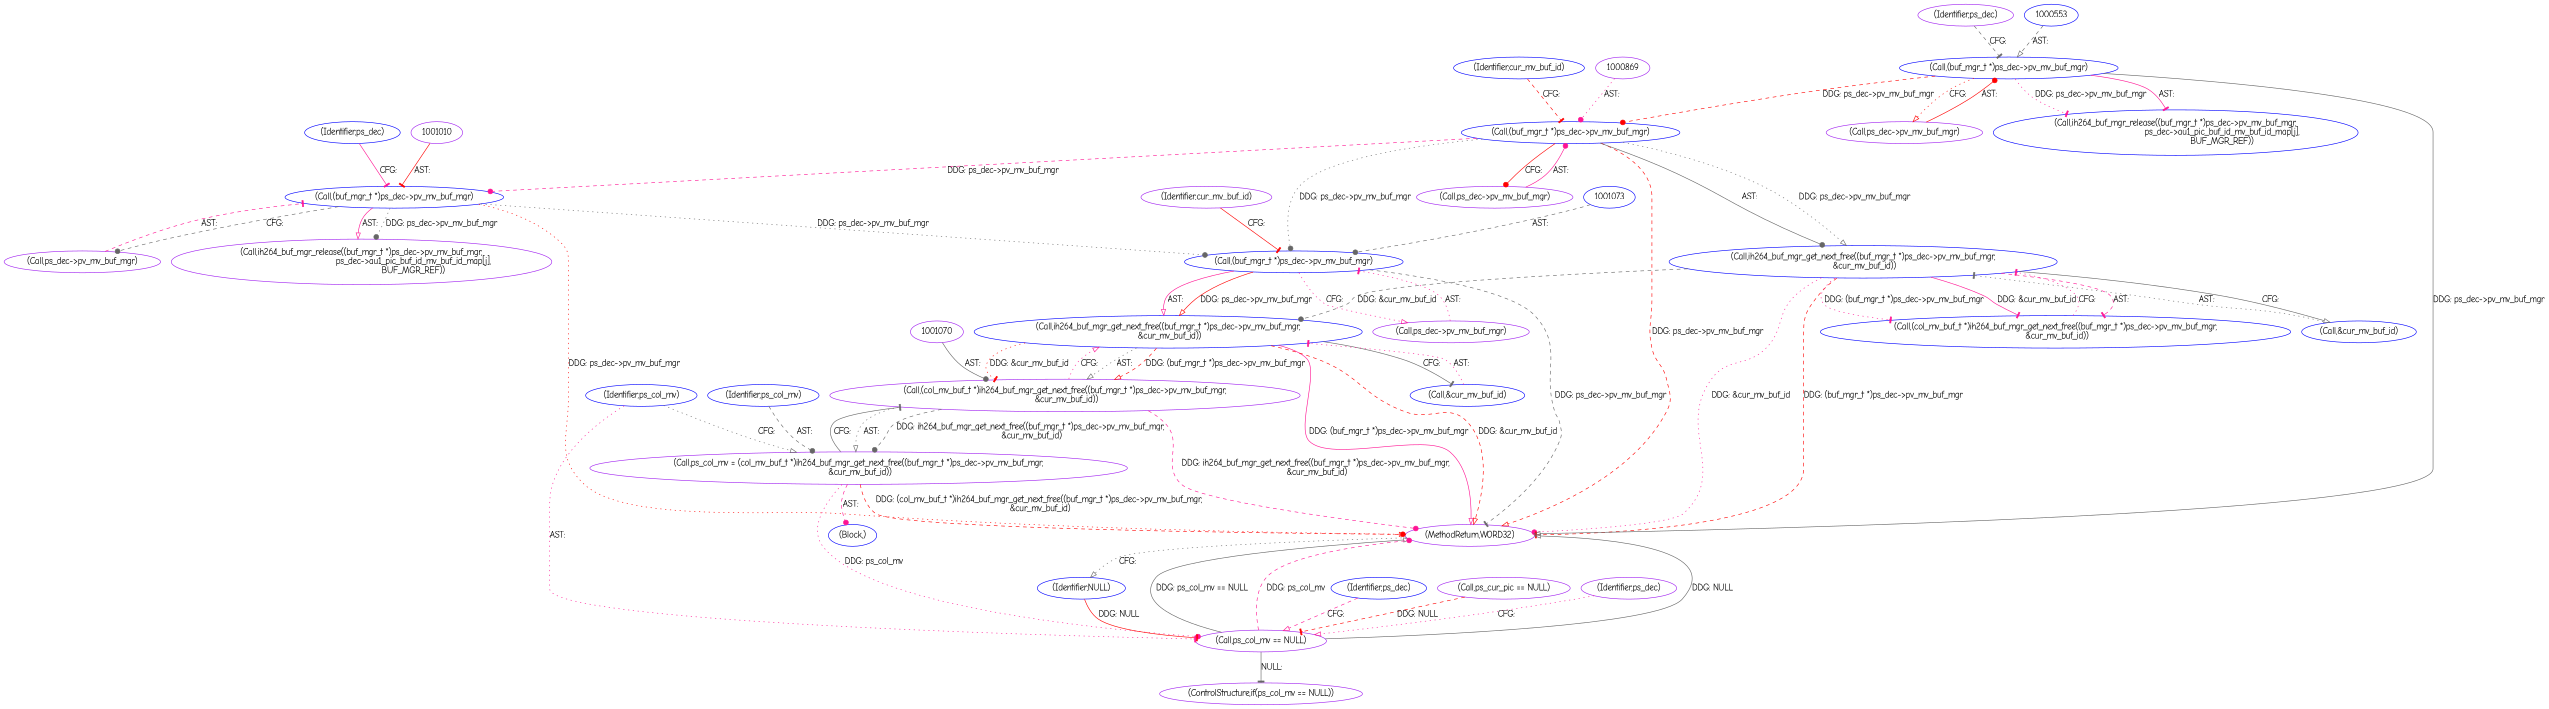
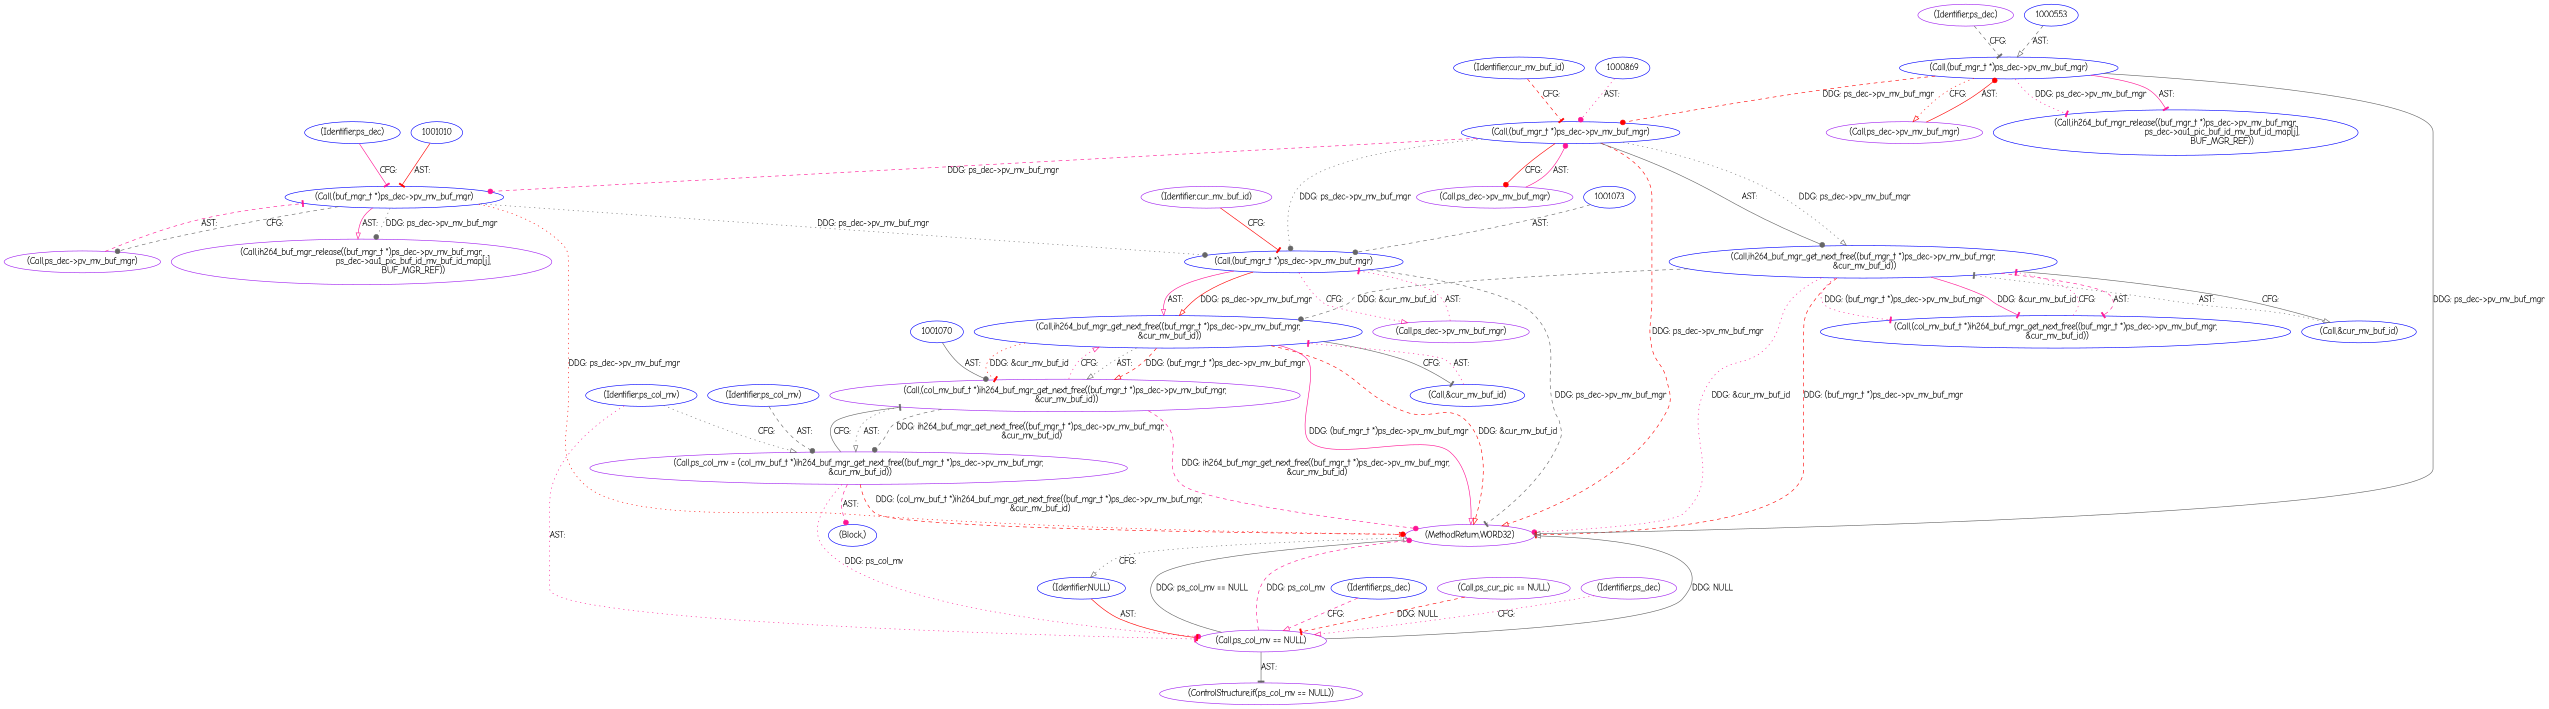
node "1000869": color purple -> blue
node "1001010": color purple -> blue
node "1001070": color purple -> blue
edge "(Identifier,NULL)" -> "(Call,ps_col_mv == NULL)": label "DDG: NULL" -> "AST: "
edge "(Call,ps_col_mv == NULL)" -> "(ControlStructure,if(ps_col_mv == NULL))": label "NULL: " -> "AST: "
